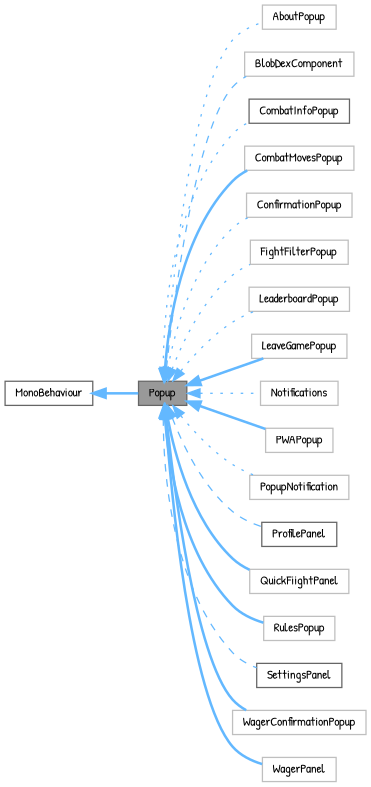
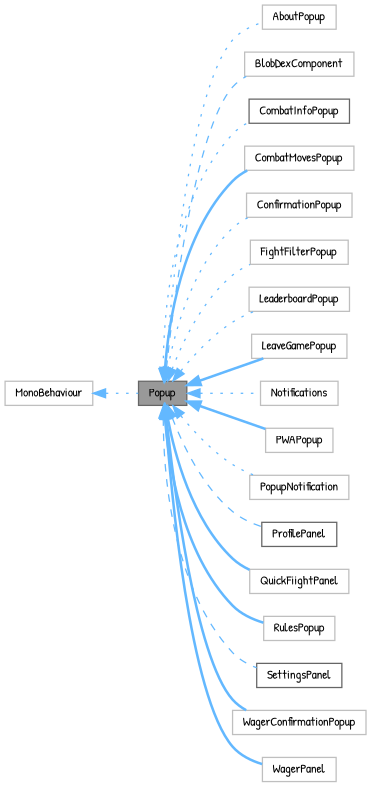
node "MonoBehaviour": color gray40 -> grey75
edge "Popup" -> "MonoBehaviour": style bold -> dotted
